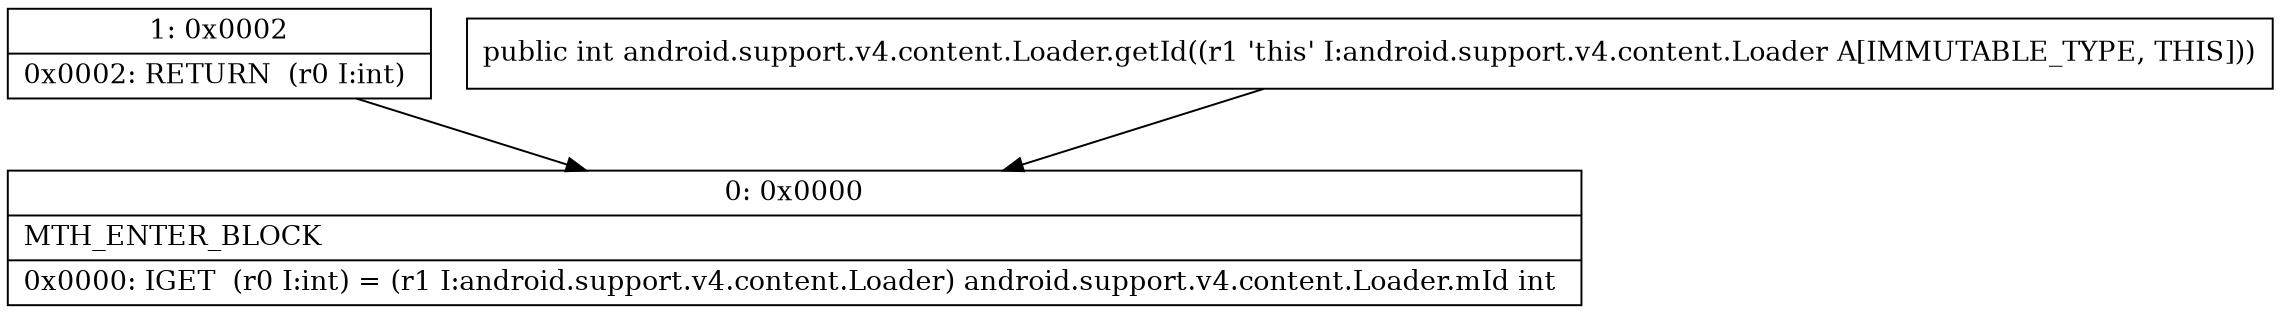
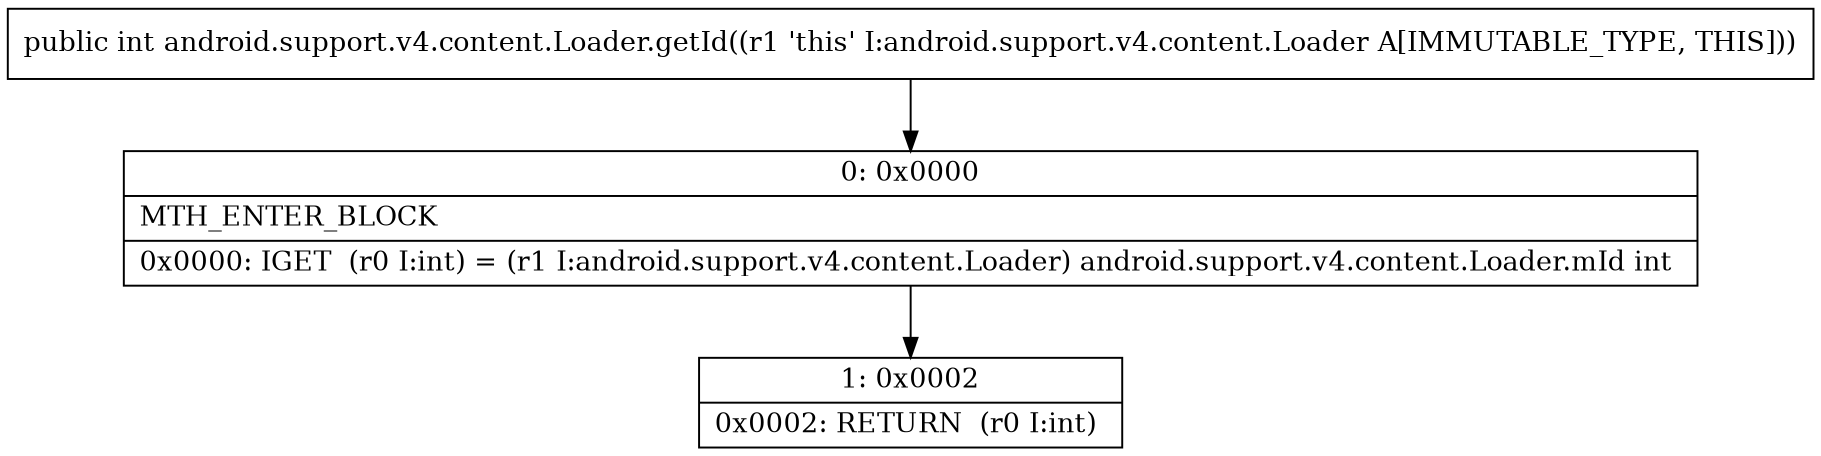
edge "1: 0x0002" -> "0: 0x0000": reversed
